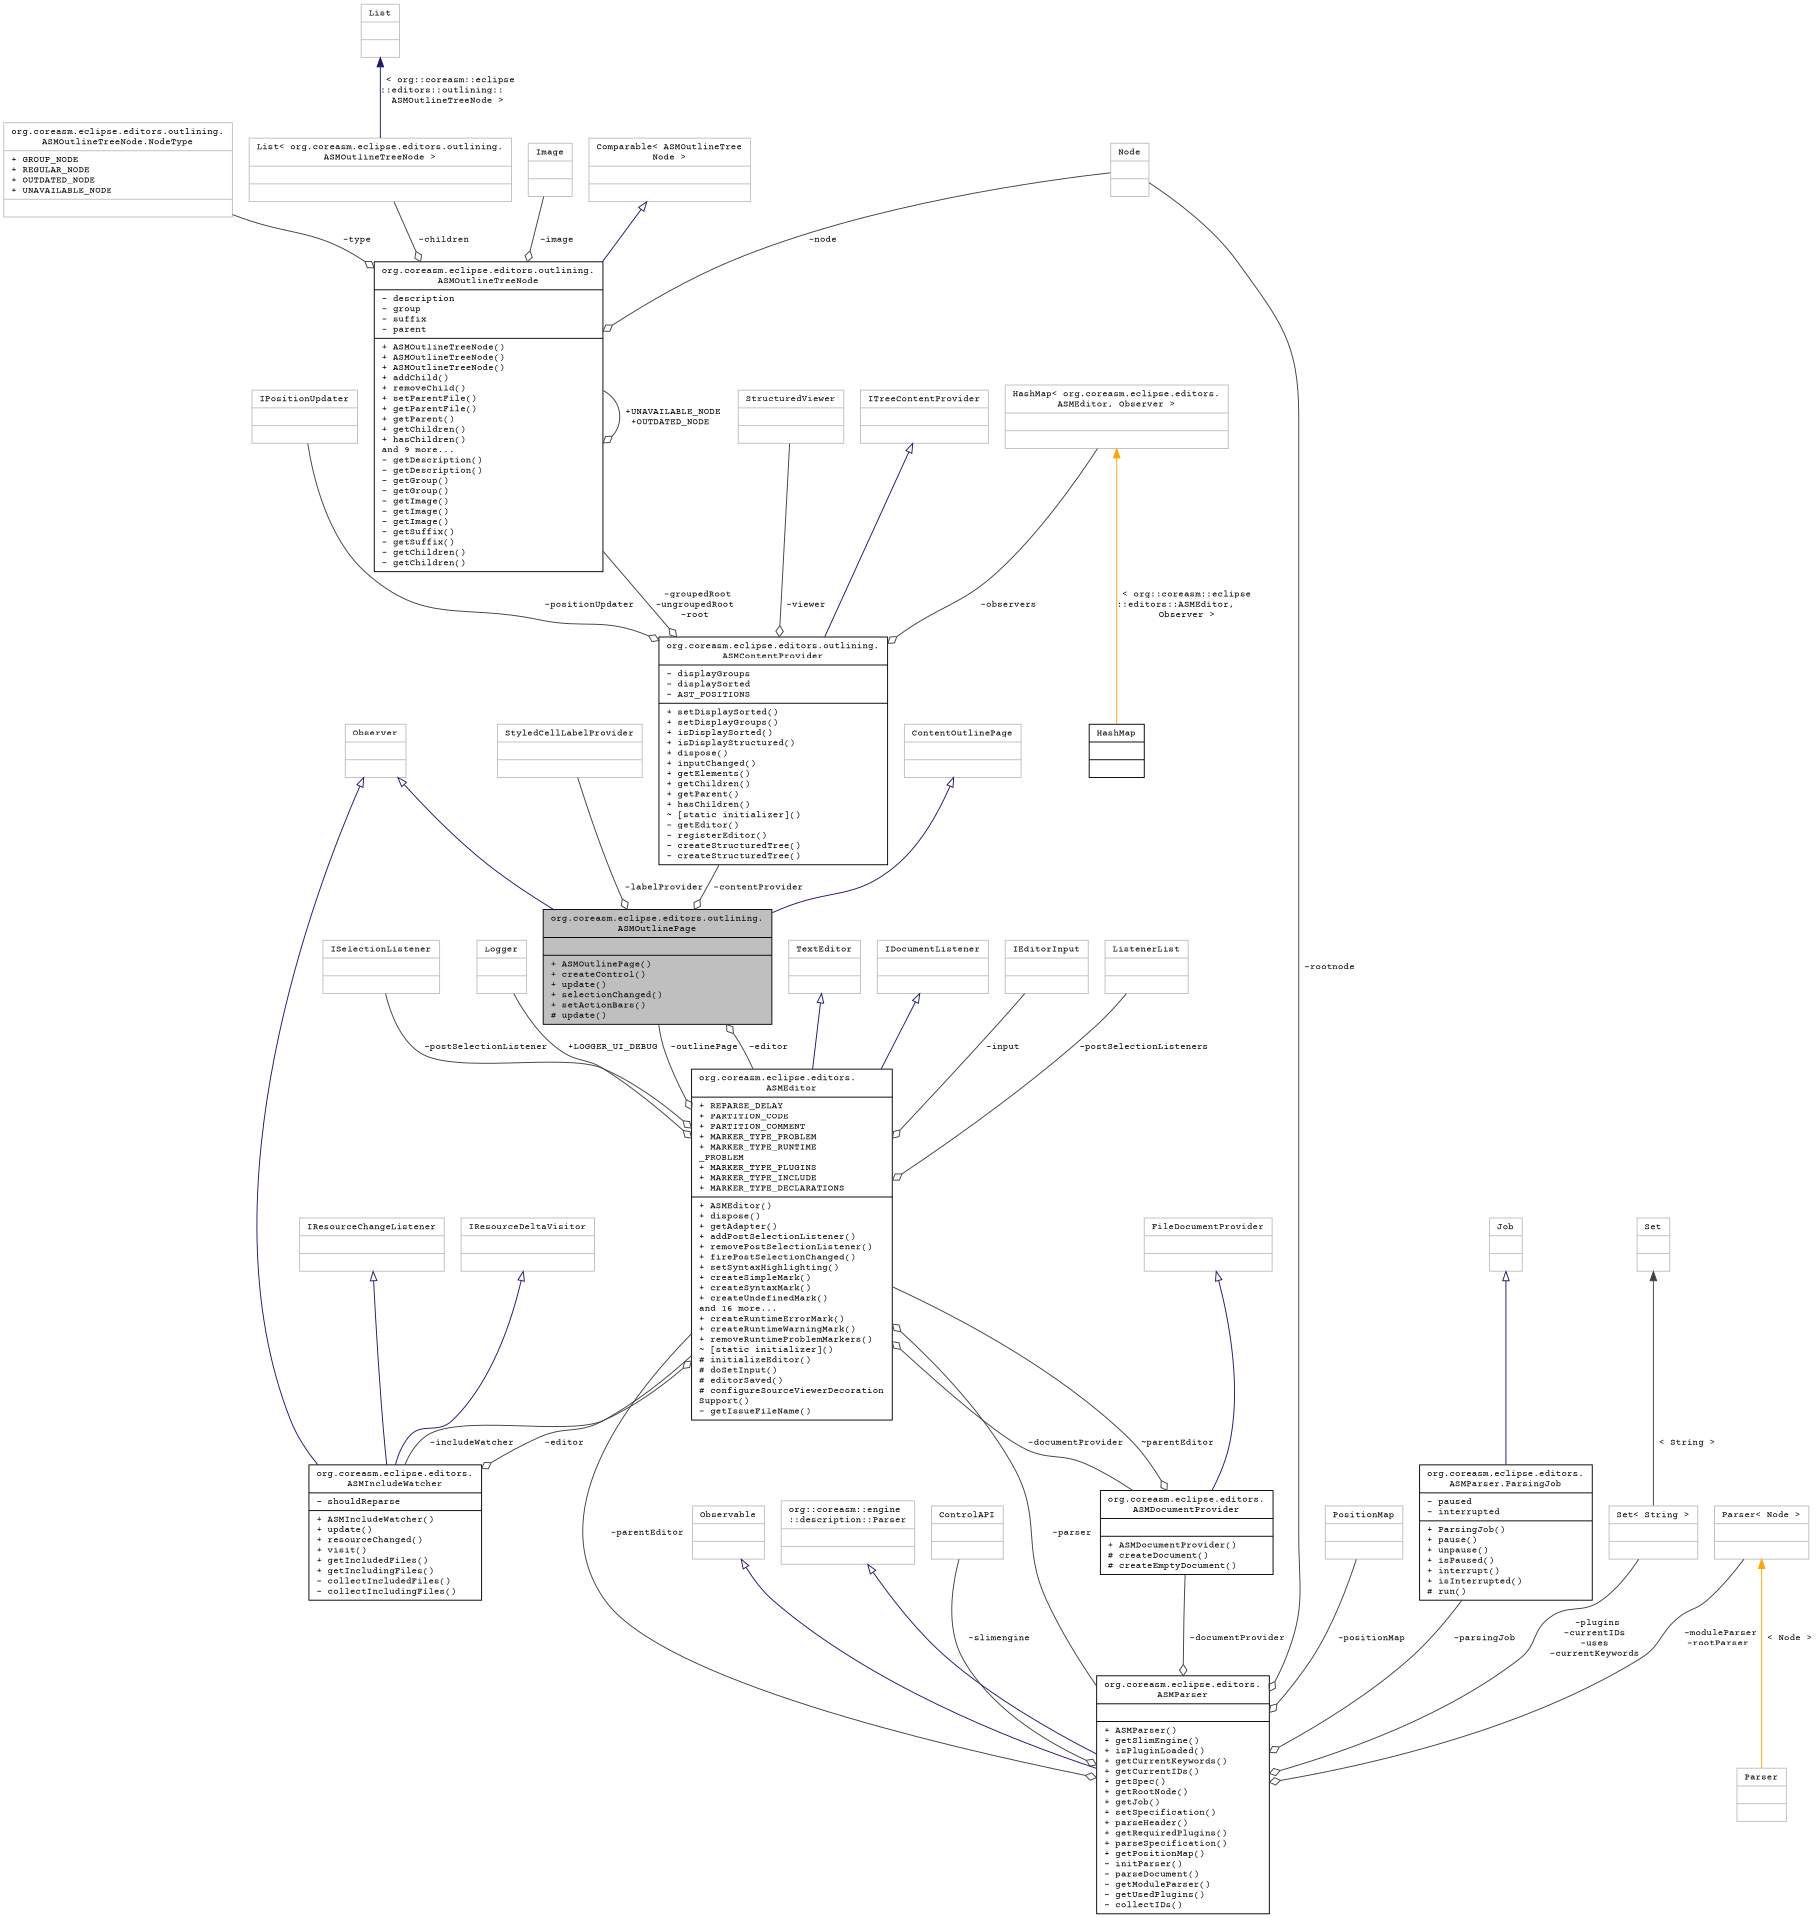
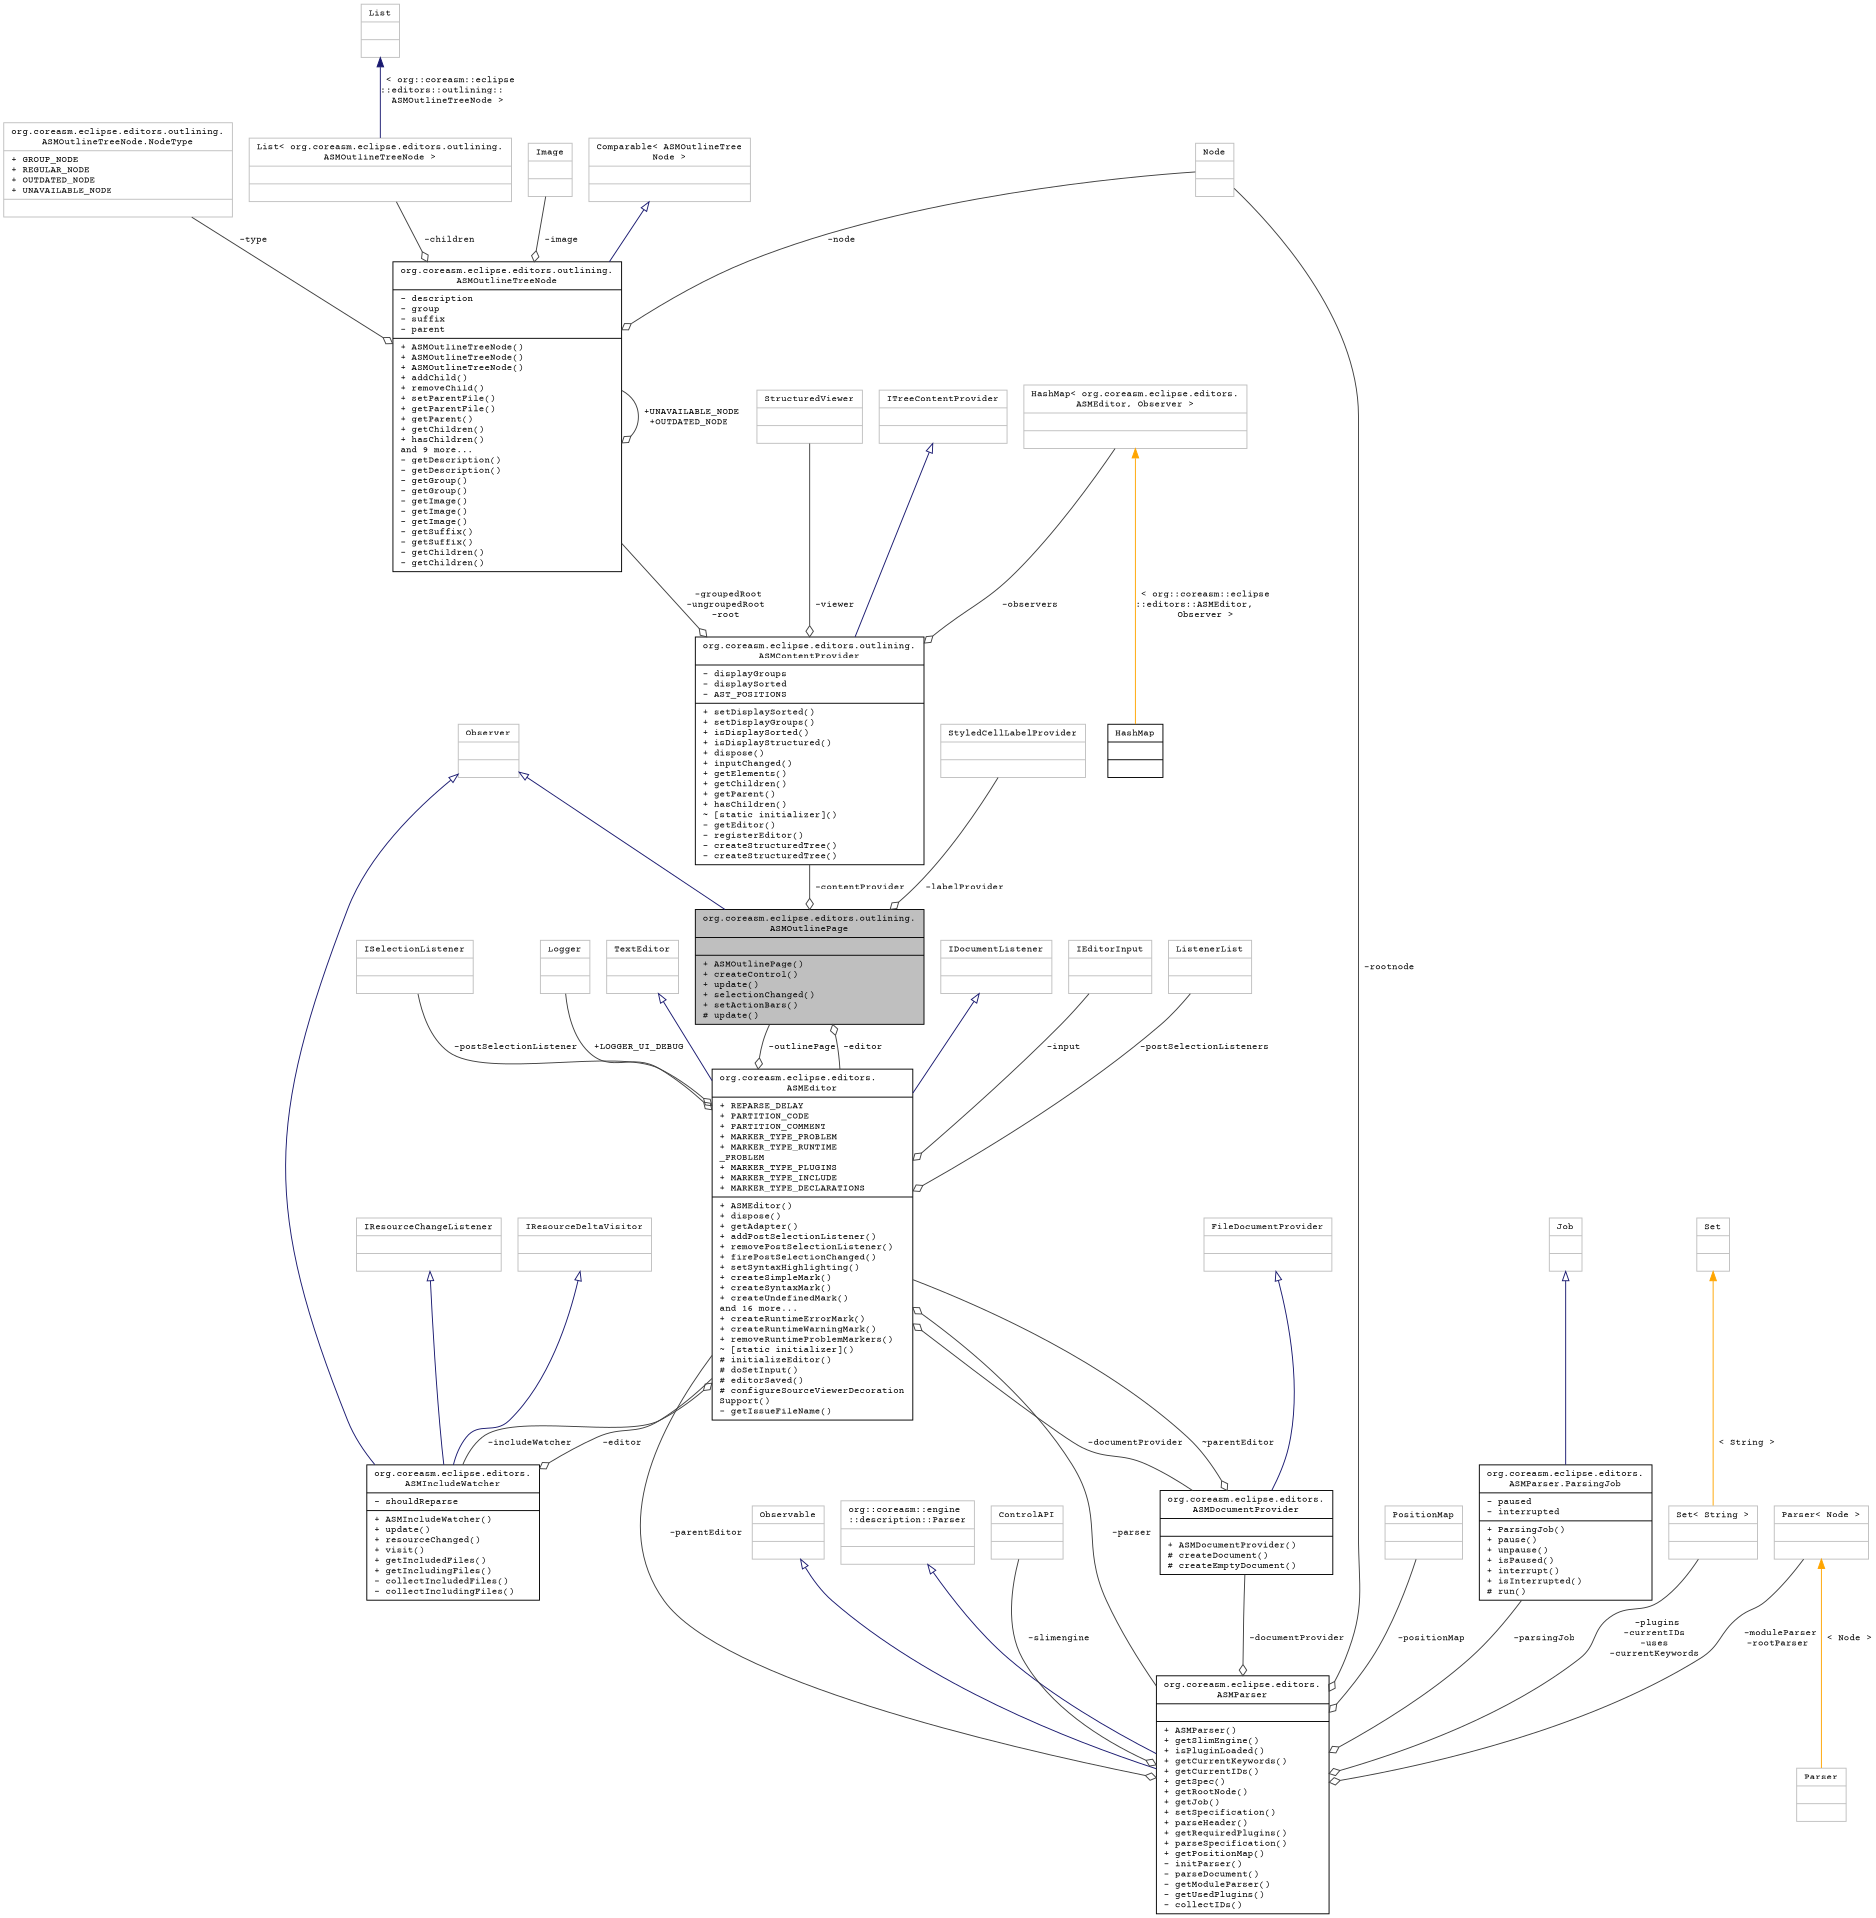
node "IPositionUpdater": removed
node "ContentOutlinePage": removed
edge "Set< String >" -> "Set": color grey25 -> orange
